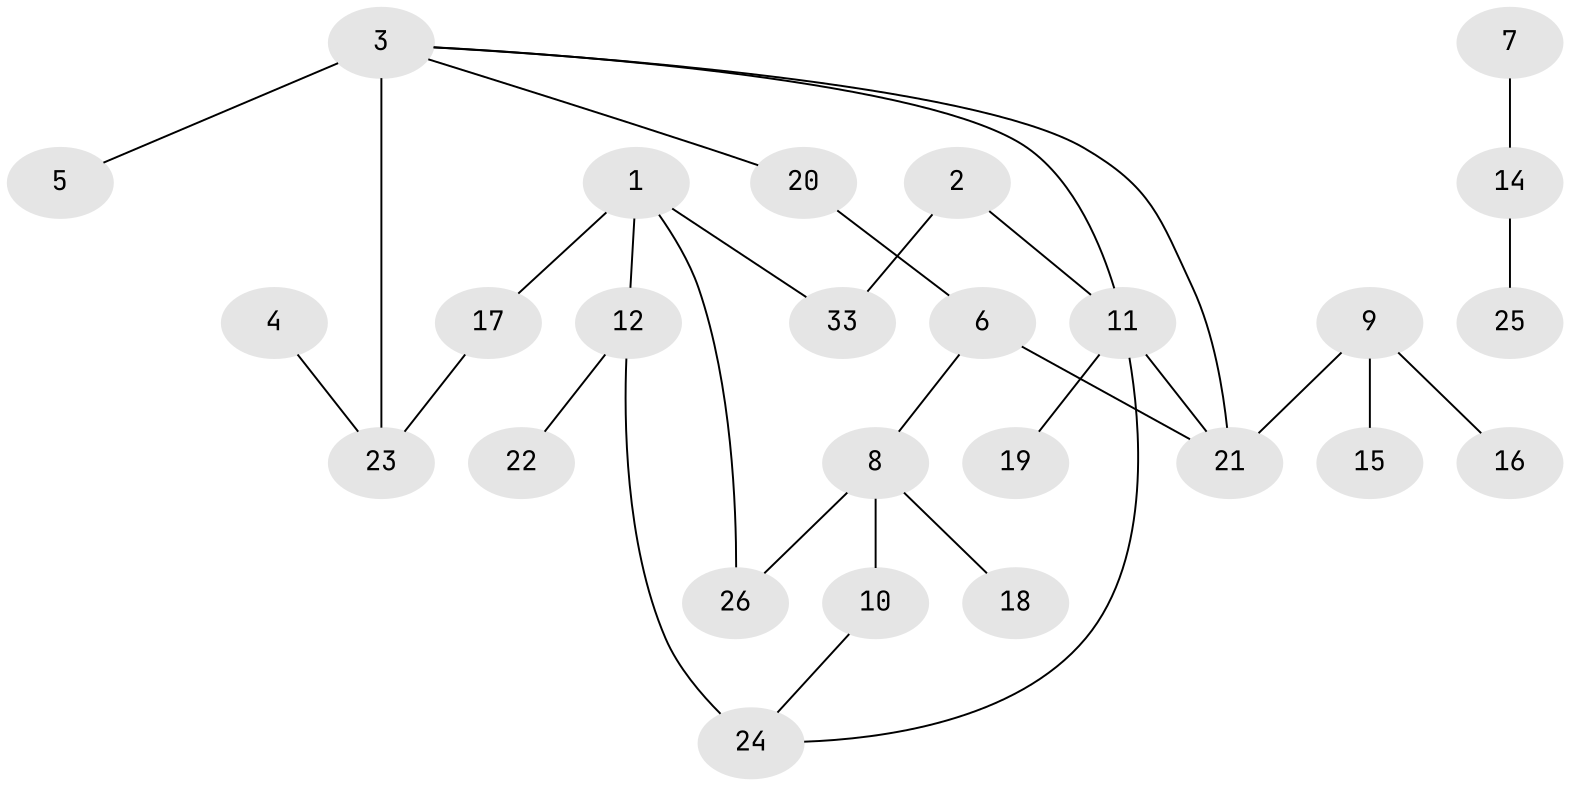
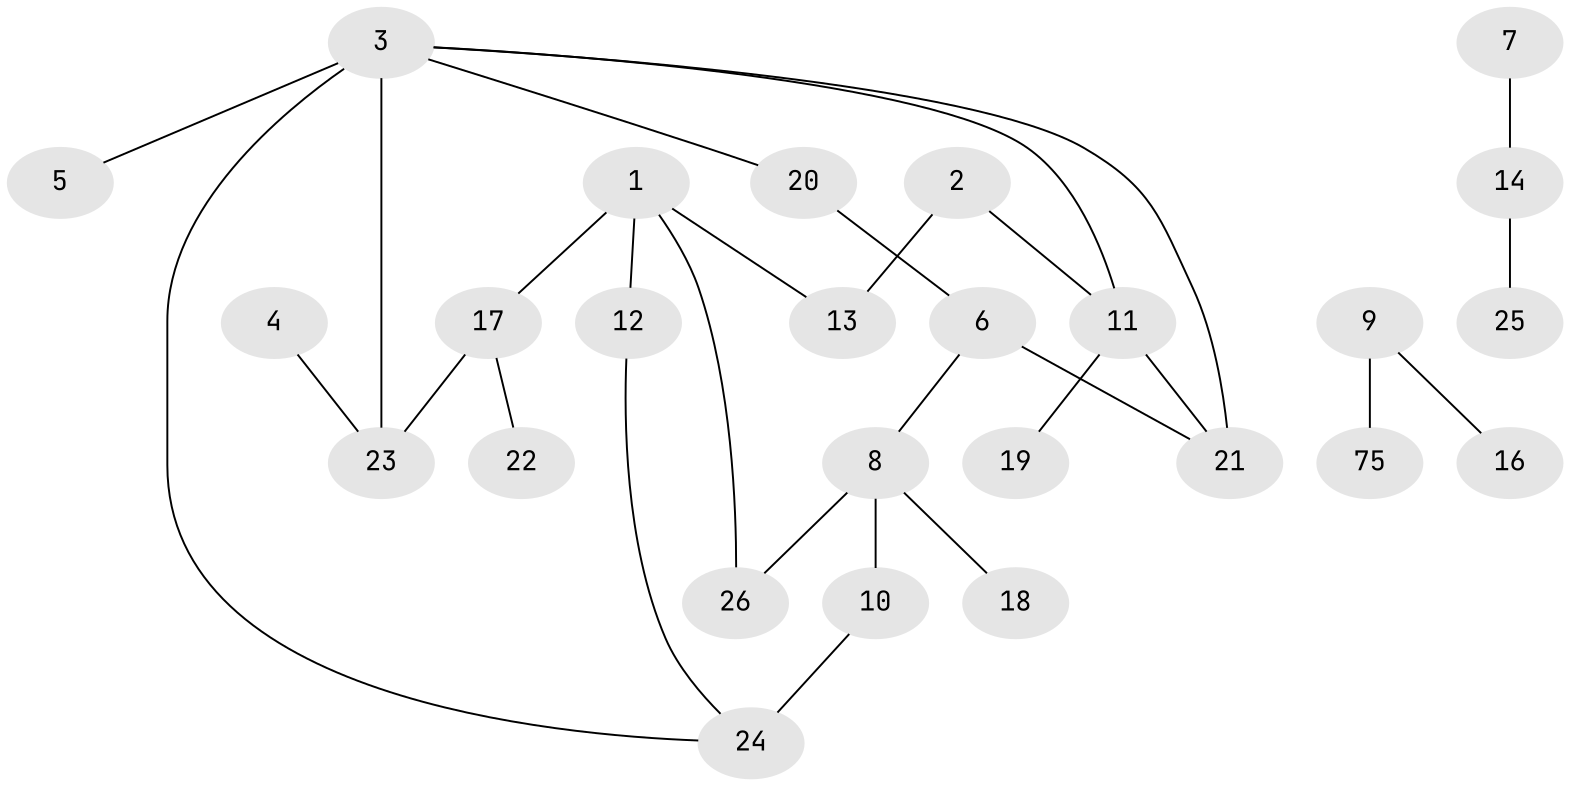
node "33": label "33" -> "13"
edge "12" -- "22": now "17" -- "22"
edge "9" -- "21": removed
node "15": label "15" -> "75"
edge "11" -- "24": now "3" -- "24"
